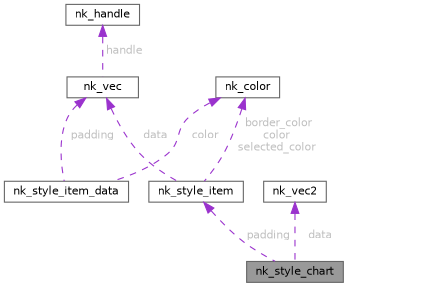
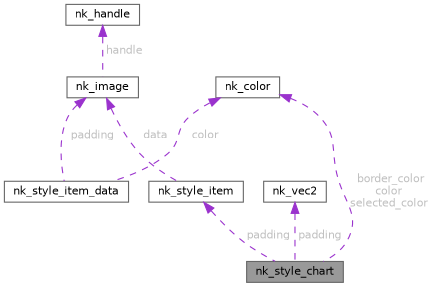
node "nk_vec": label "nk_vec" -> "nk_image"
edge "nk_style_item" -> "nk_color": now "nk_style_chart" -> "nk_color"
edge "nk_style_chart" -> "nk_vec2": label " data" -> " padding"
